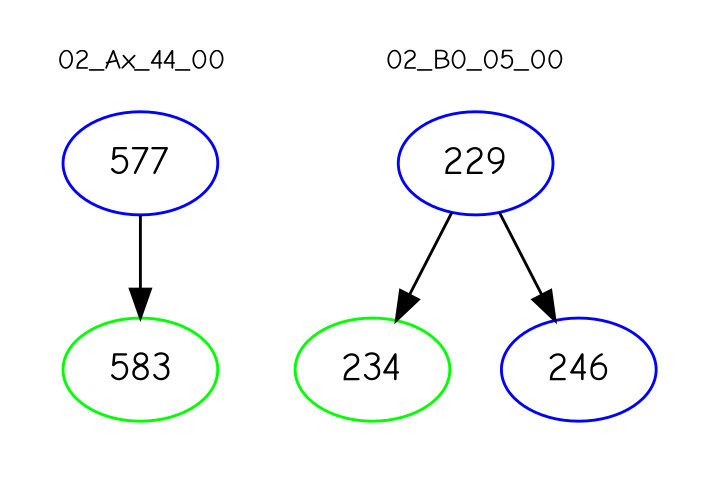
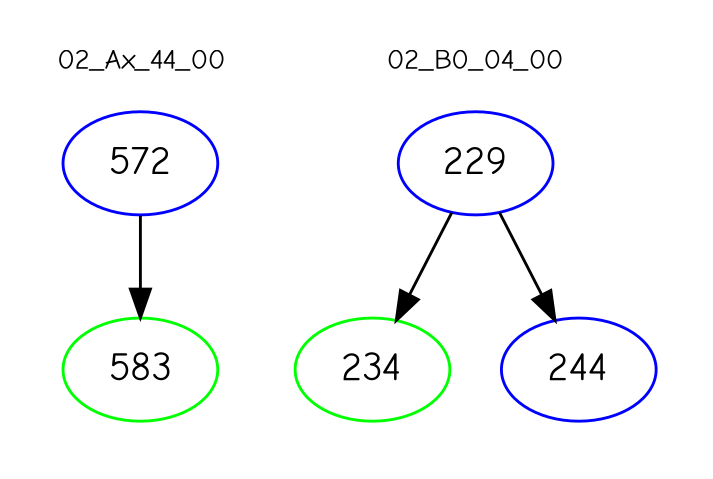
cluster "02_B0_05_00": label "02_B0_05_00" -> "02_B0_04_00"
node "577": label "577" -> "572"
node "246": label "246" -> "244"
